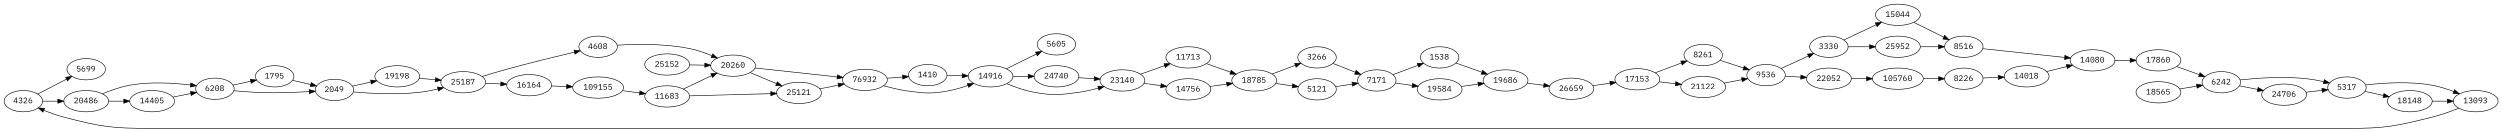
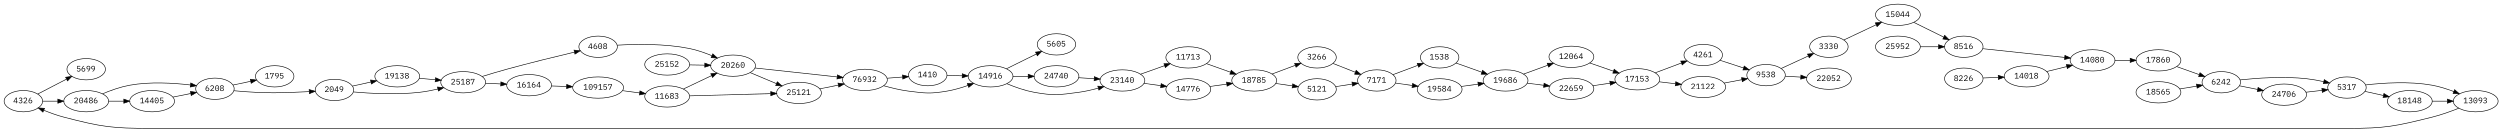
edge "3330" -> "25952": removed
node "8261": label "8261" -> "4261"
node "12064": added
node "9536": label "9536" -> "9538"
node "19198": label "19198" -> "19138"
node "105760": removed
edge "1795" -> "2049": removed
node "109155": label "109155" -> "109157"
node "14756": label "14756" -> "14776"
node "26659": label "26659" -> "22659"
